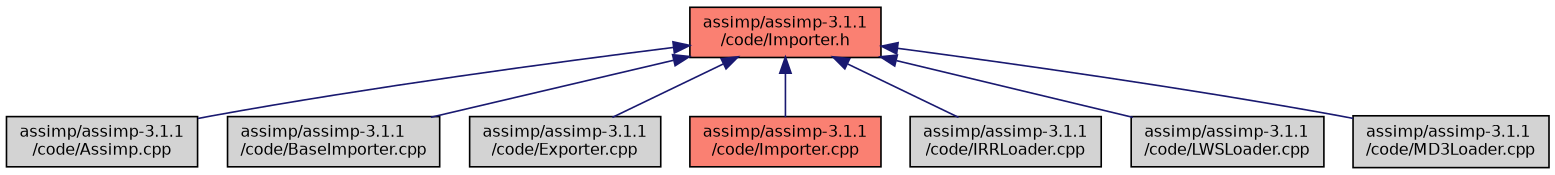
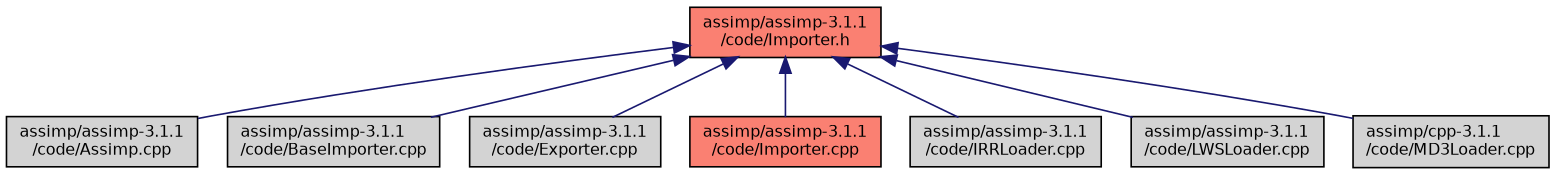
node "assimp/assimp-3.1.1 /code/MD3Loader.cpp": label "assimp/assimp-3.1.1 /code/MD3Loader.cpp" -> "assimp/cpp-3.1.1 /code/MD3Loader.cpp"
